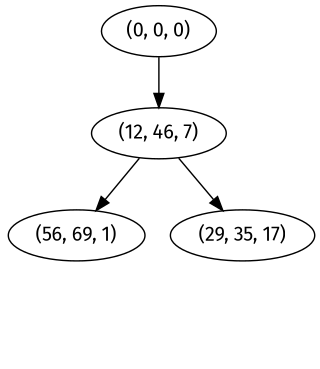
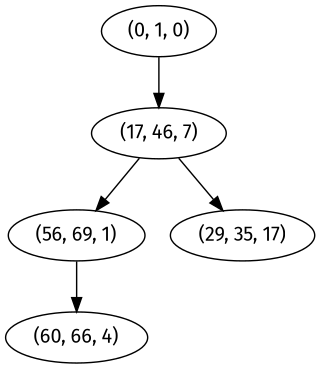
node "(0, 0, 0)": label "(0, 0, 0)" -> "(0, 1, 0)"
node "(12, 46, 7)": label "(12, 46, 7)" -> "(17, 46, 7)"
node "(60, 66, 4)": added
